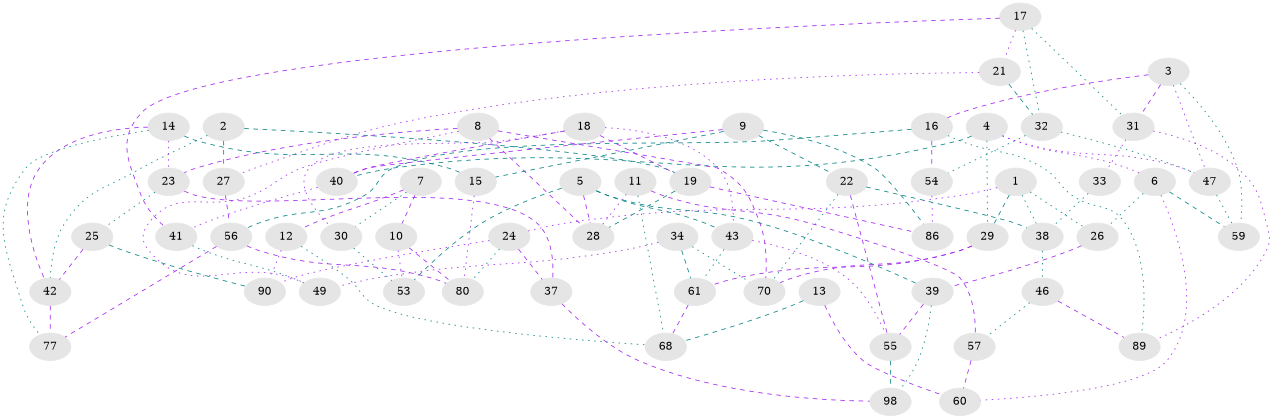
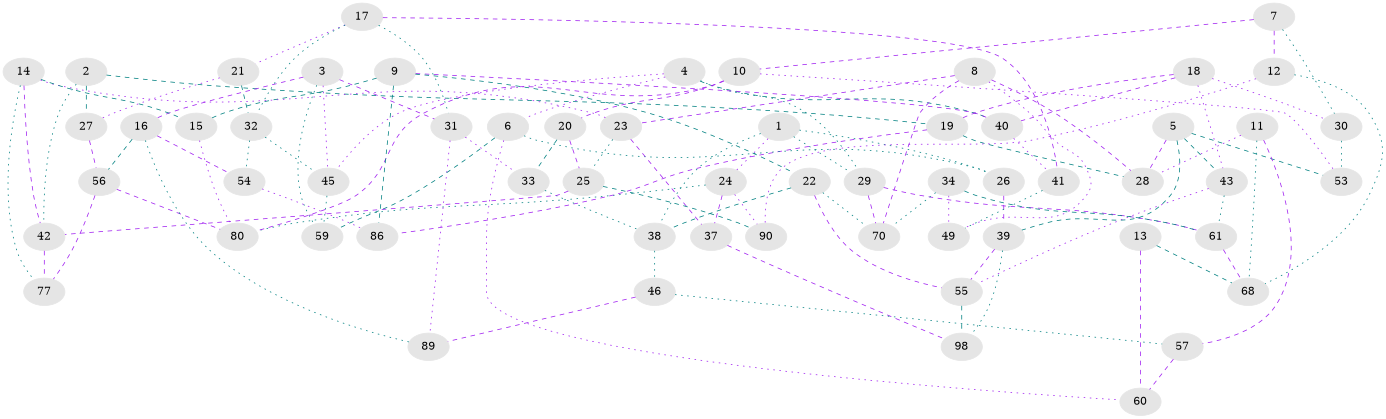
node "20": added
node "47": label "47" -> "45"
edge "1" -- "29": style dashed -> dotted
